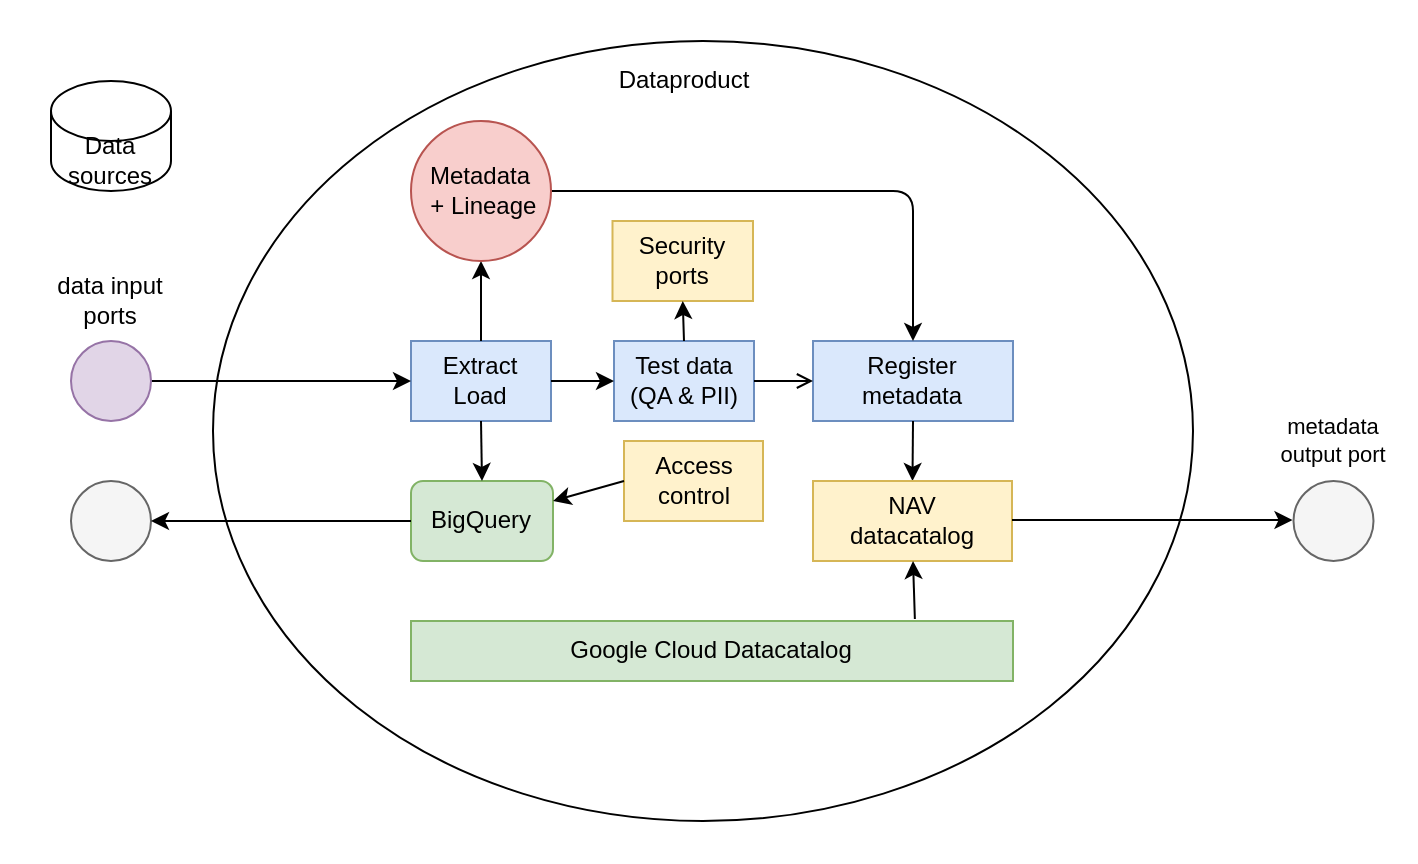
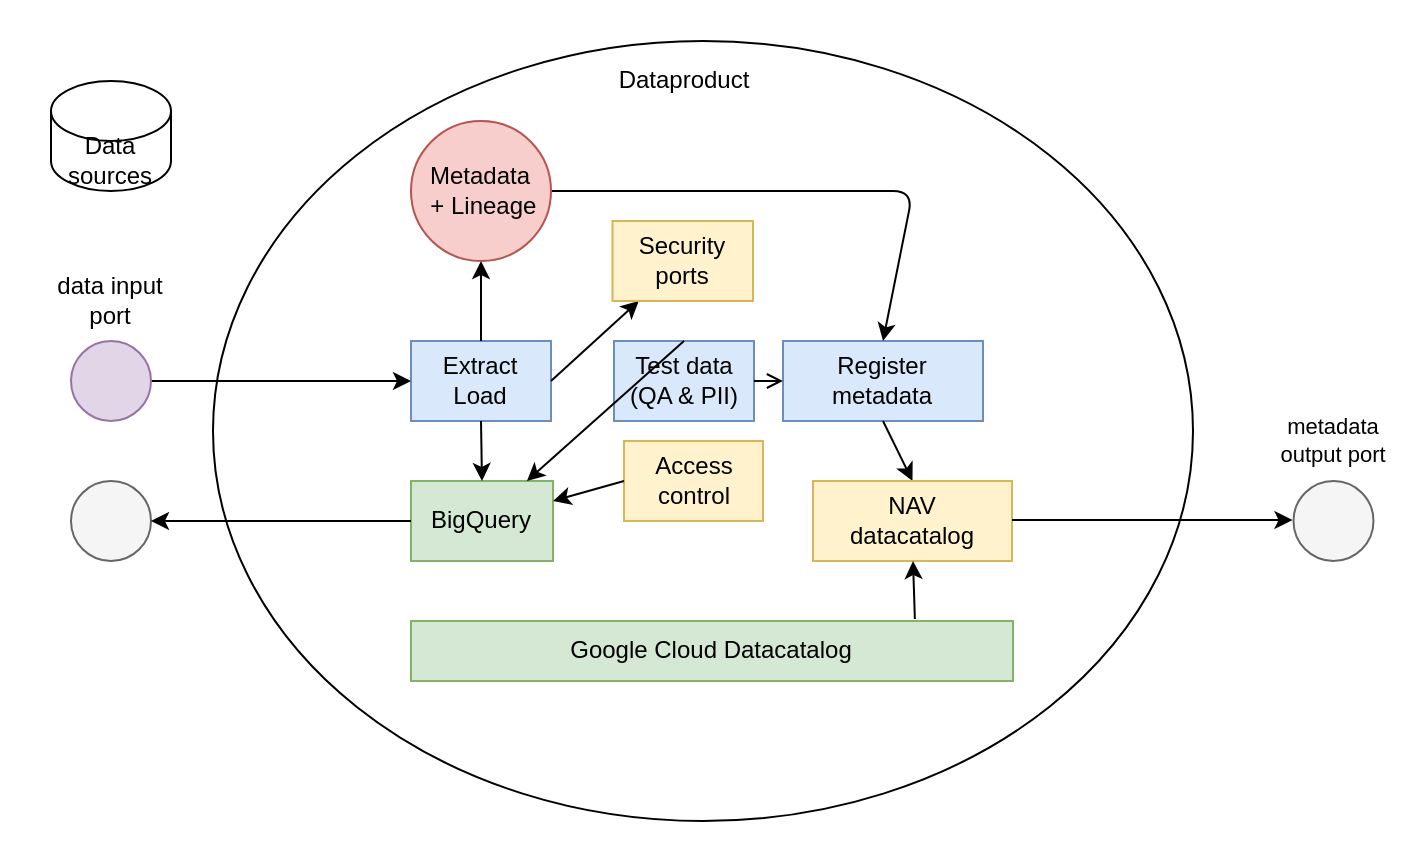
node "data input ports": label "data input ports" -> "data input port"
edge "Test data (QA & PII)" -> "Security ports": now "Test data (QA & PII)" -> "BigQuery"
edge "Extract Load" -> "Test data (QA & PII)": now "Extract Load" -> "Security ports"
node "Register metadata": moved (913, 381) -> (883, 381)
node "BigQuery": shape rounded rectangle -> rectangle
